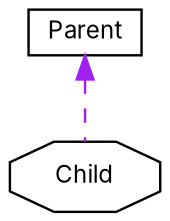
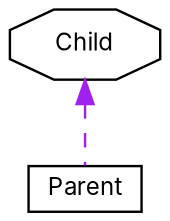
edge "Child" -> "Parent": reversed
